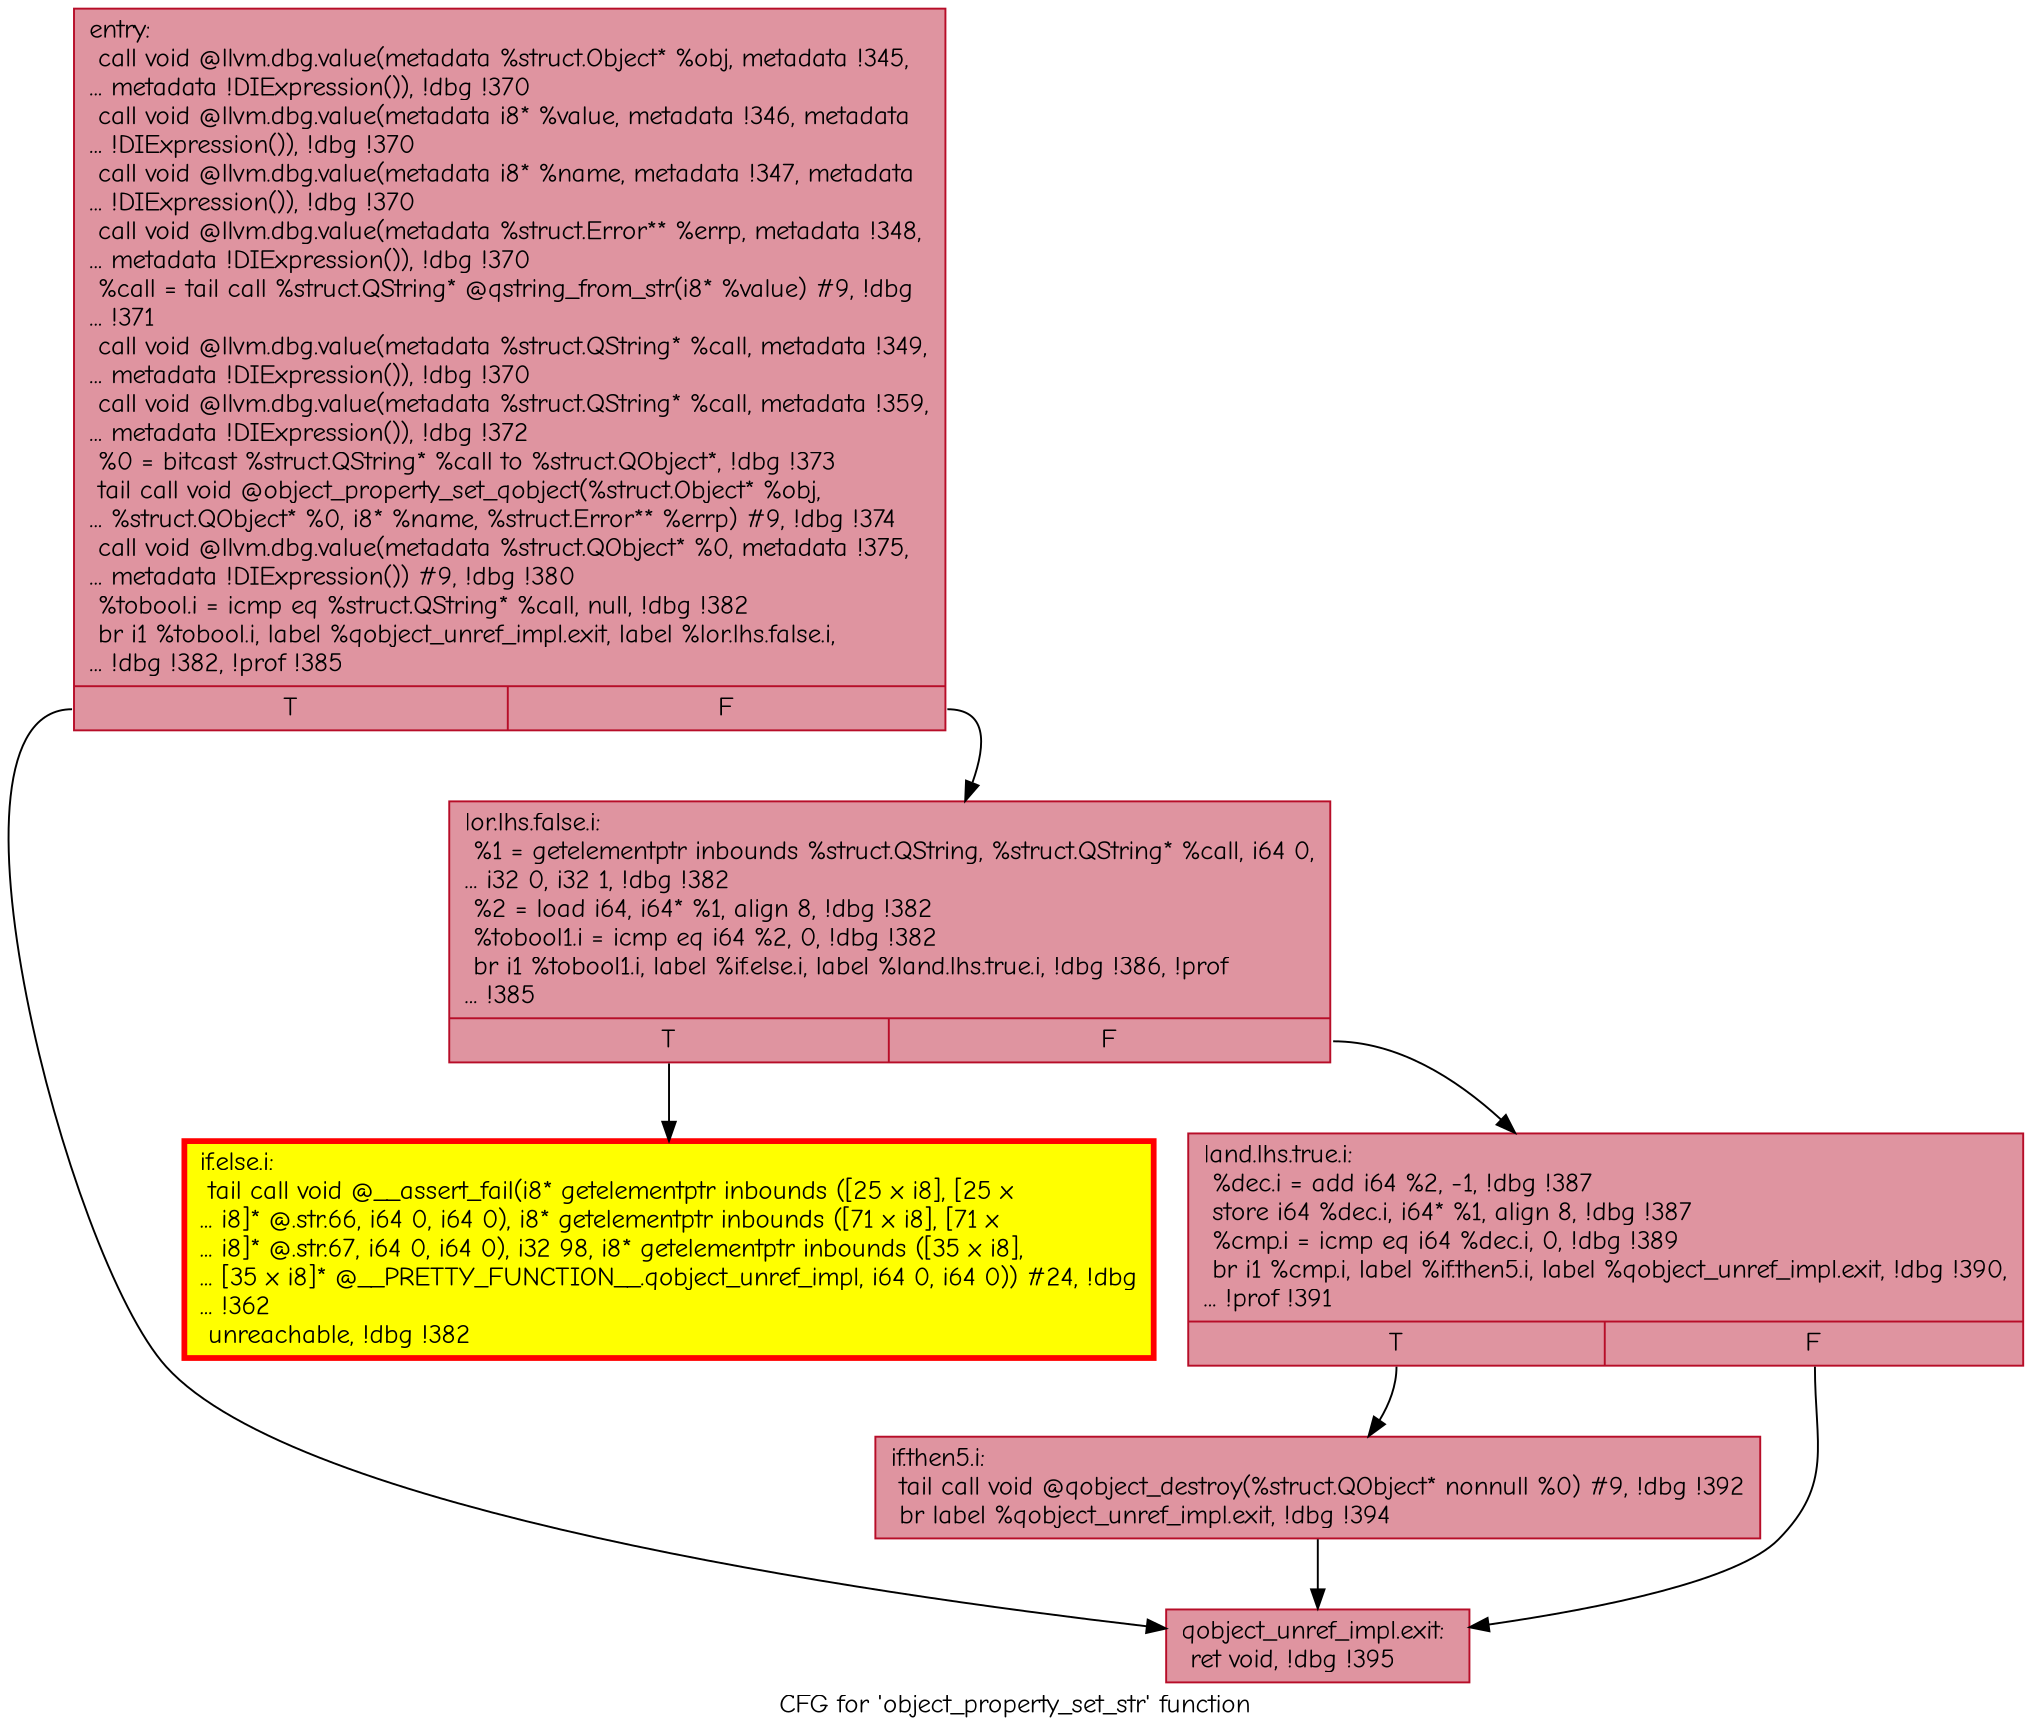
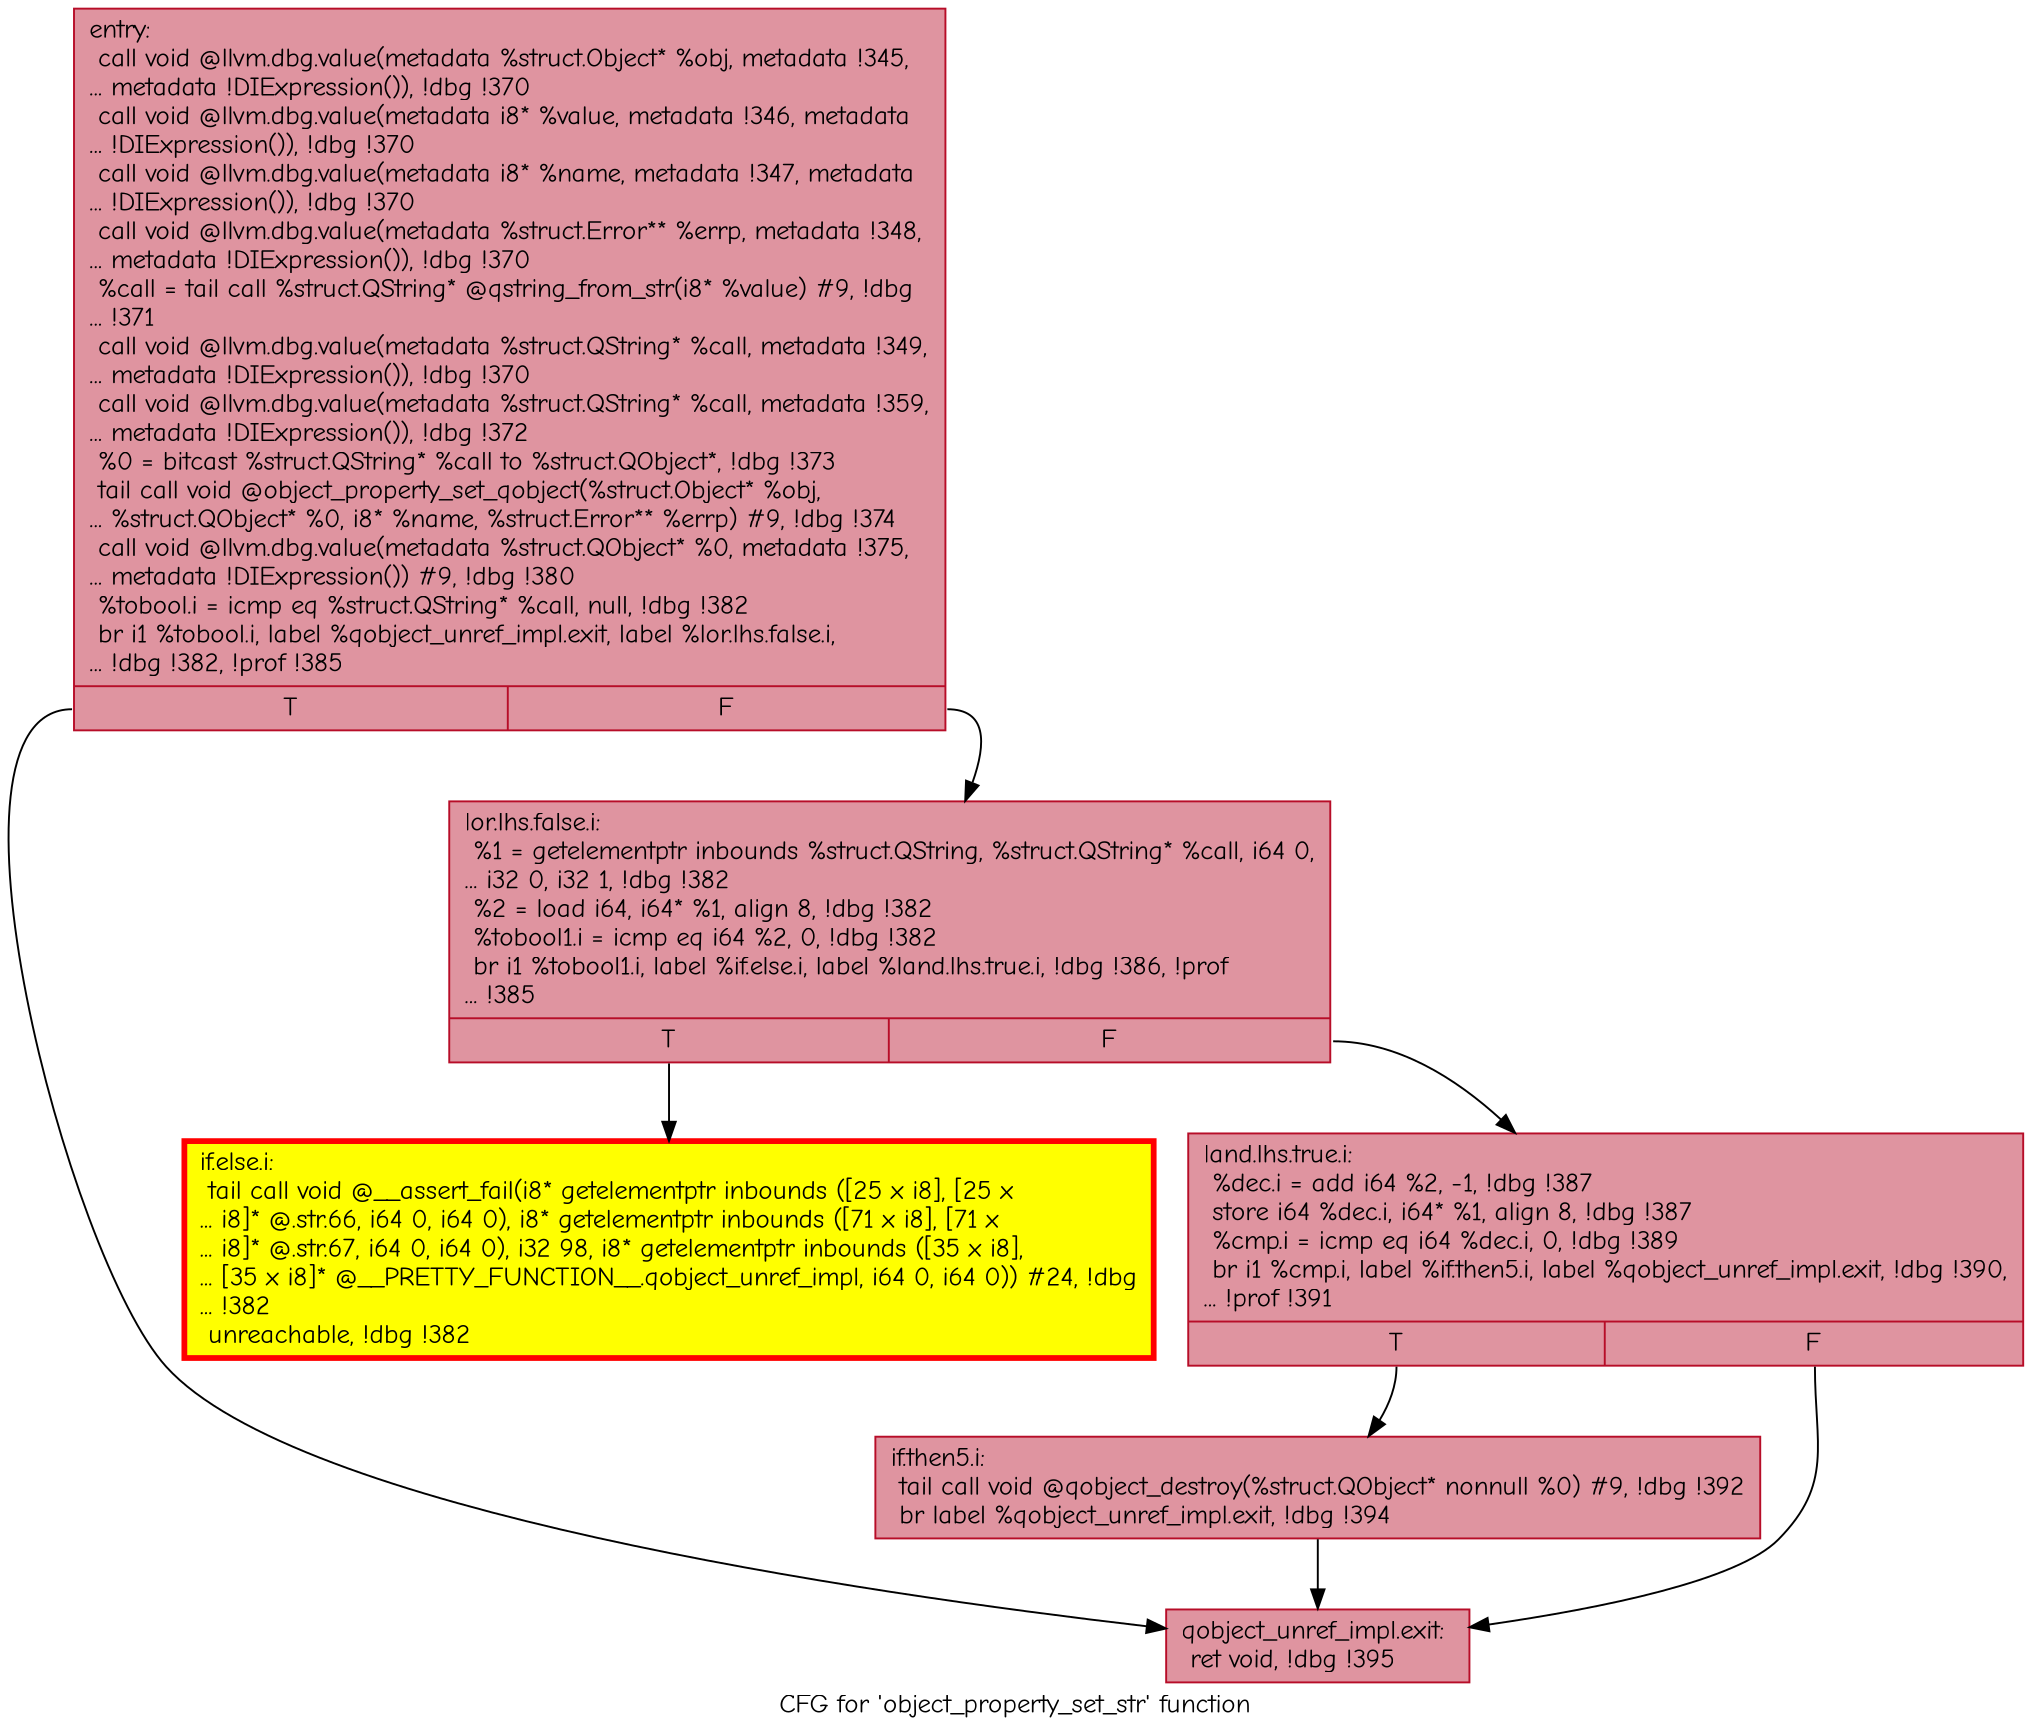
node "if.else.i:": text "... !362" -> "... !382"
